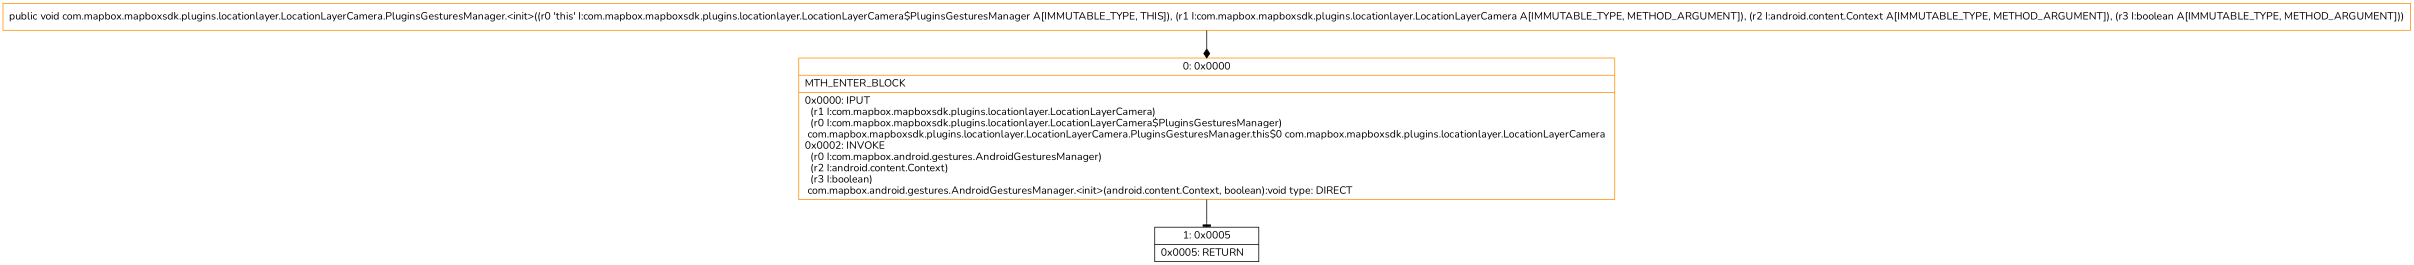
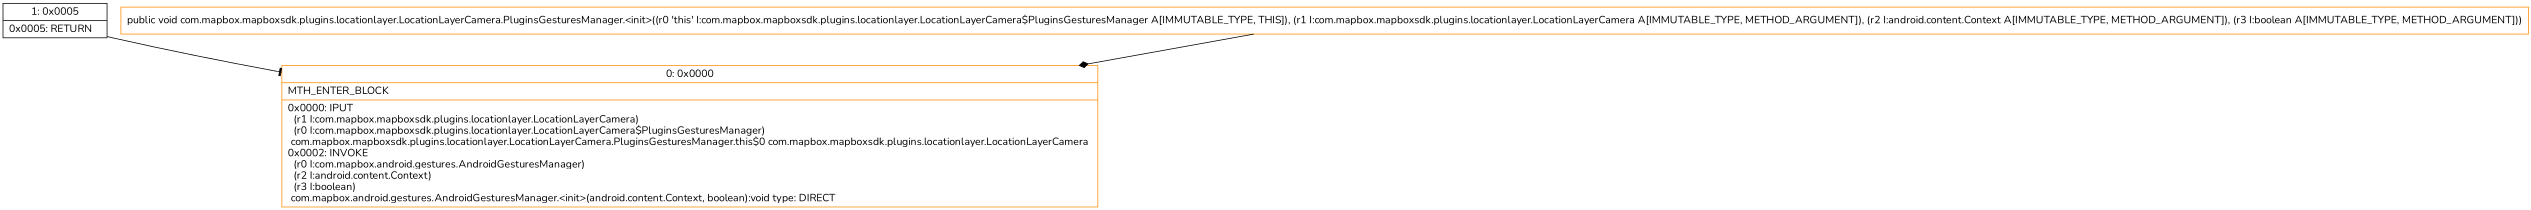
edge "0: 0x0000" -> "1: 0x0005": reversed
